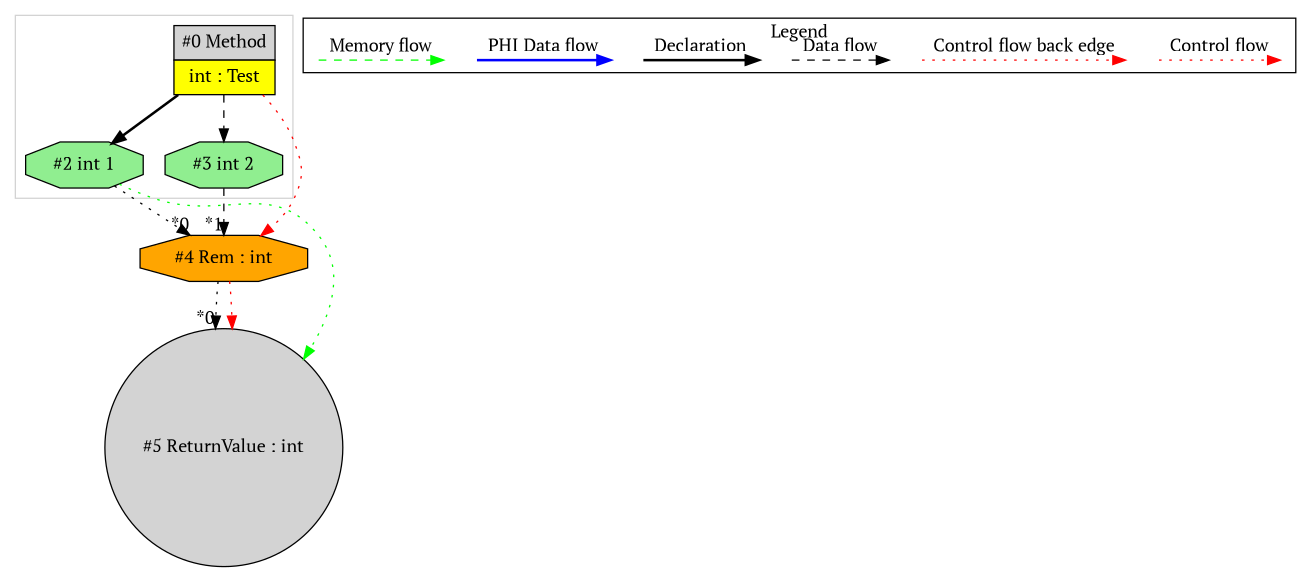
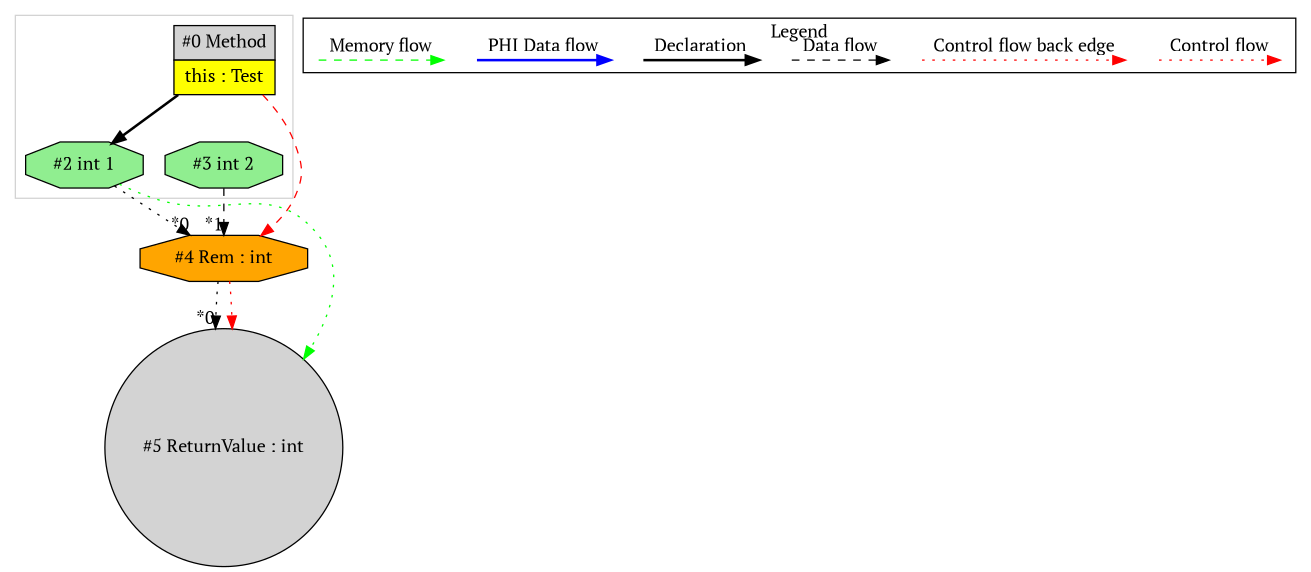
node "#0 Method": text "int : Test" -> "this : Test"
edge "#0 Method" -> "#3 int 2": removed
edge "#0 Method" -> "#4 Rem : int": style dotted -> dashed
